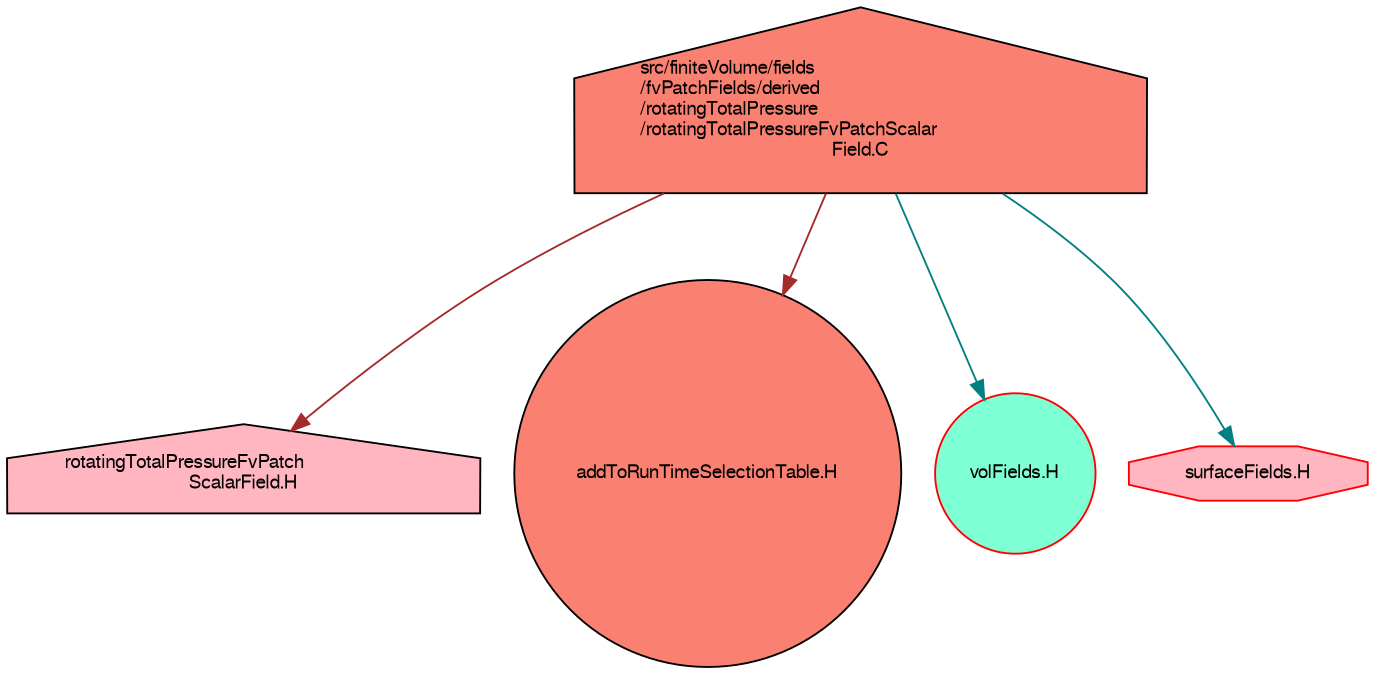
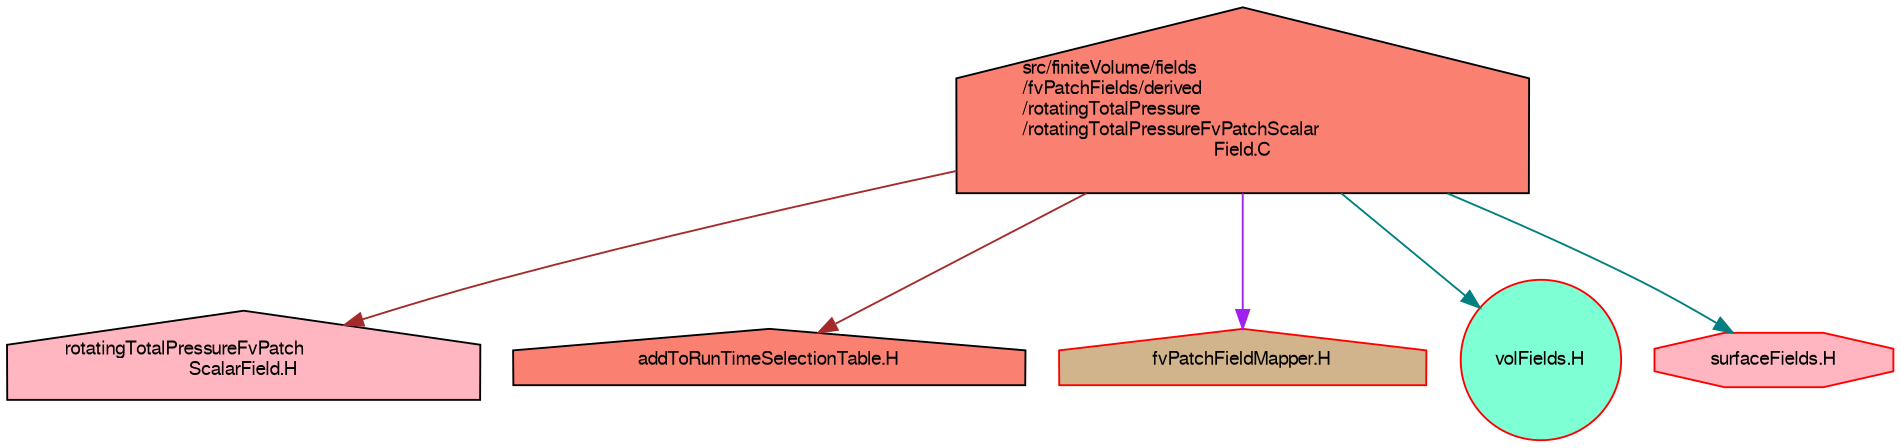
node "fvPatchFieldMapper.H": added
node "addToRunTimeSelectionTable.H": shape circle -> house
